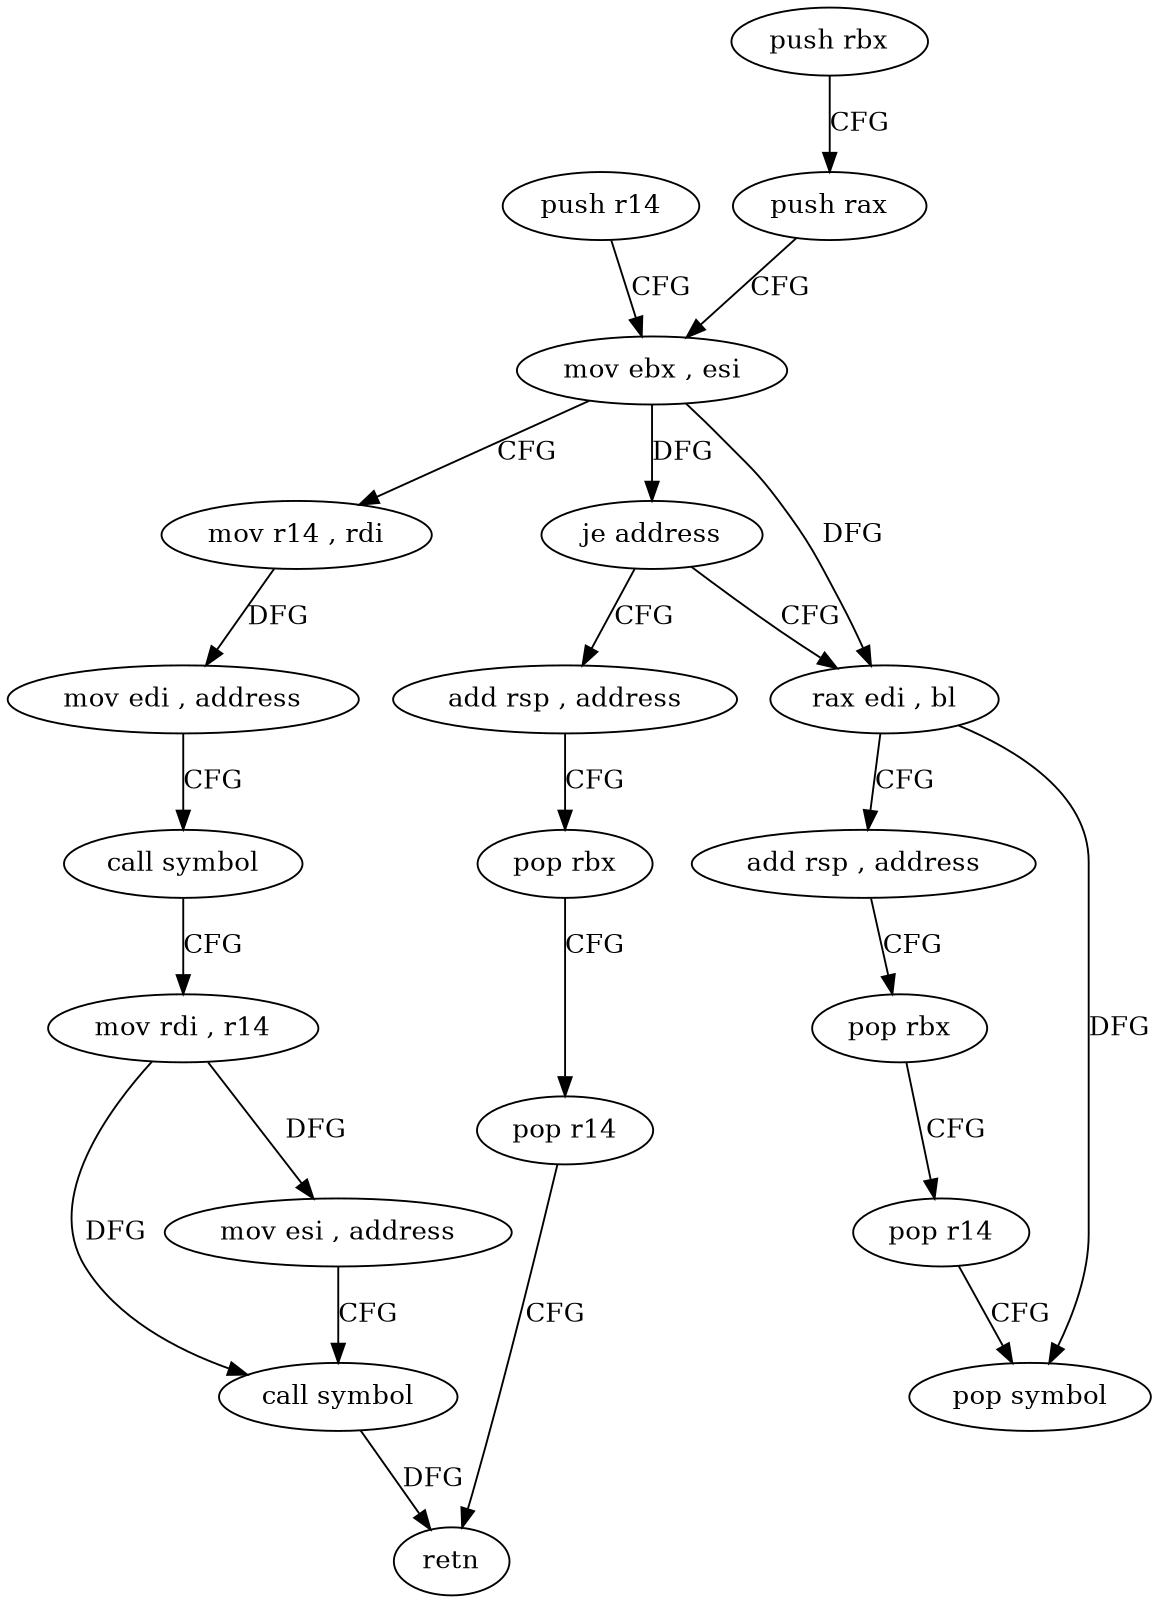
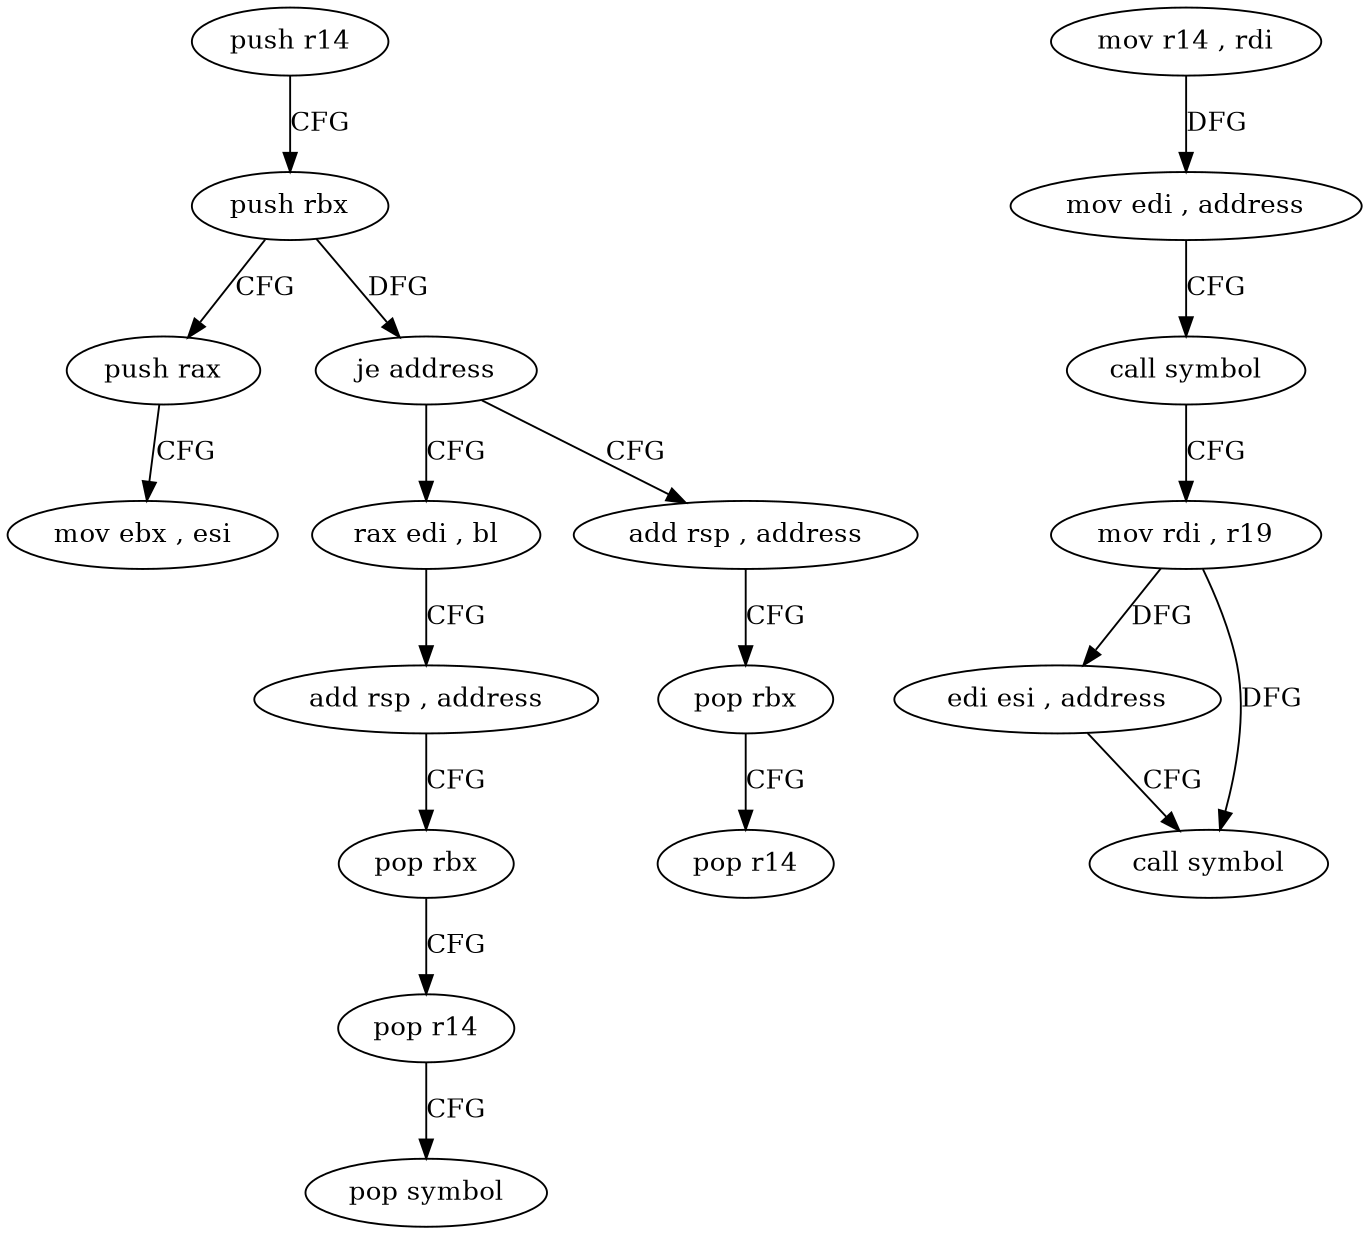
edge "push r14" -> "mov ebx , esi": now "push r14" -> "push rbx"
edge "mov ebx , esi" -> "je address": now "push rbx" -> "je address"
edge "mov ebx , esi" -> "mov r14 , rdi": removed, label "CFG"
edge "mov ebx , esi" -> "rax edi , bl": removed, label "DFG"
edge "rax edi , bl" -> "pop symbol": removed, label "DFG"
node "mov rdi , r14": label "mov rdi , r14" -> "mov rdi , r19"
node "mov esi , address": label "mov esi , address" -> "edi esi , address"
node "retn": removed
